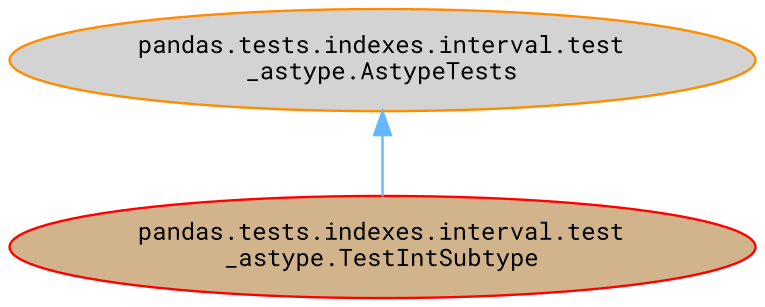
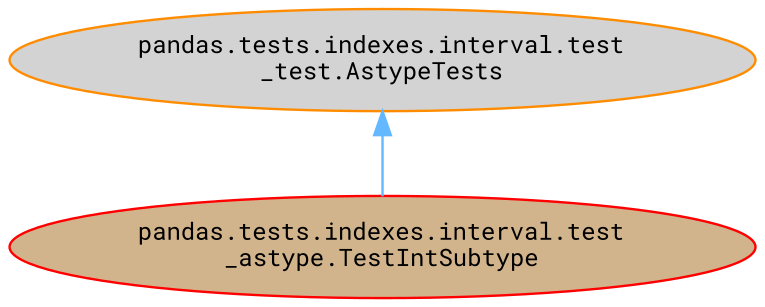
node "pandas.tests.indexes.interval.test _astype.AstypeTests": label "pandas.tests.indexes.interval.test _astype.AstypeTests" -> "pandas.tests.indexes.interval.test _test.AstypeTests"
